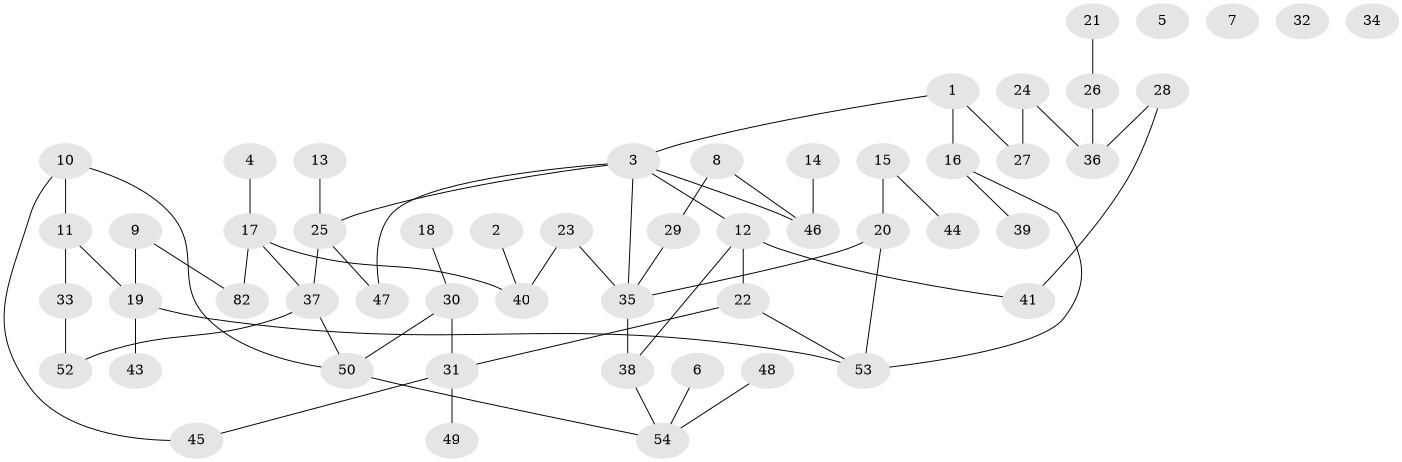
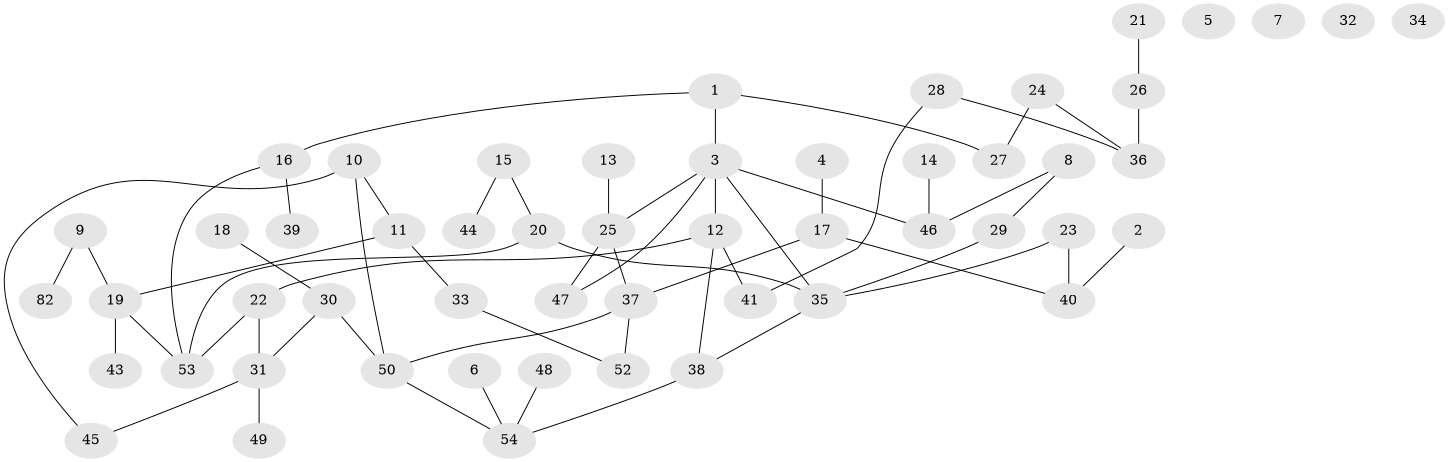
edge "17" -- "82": removed
